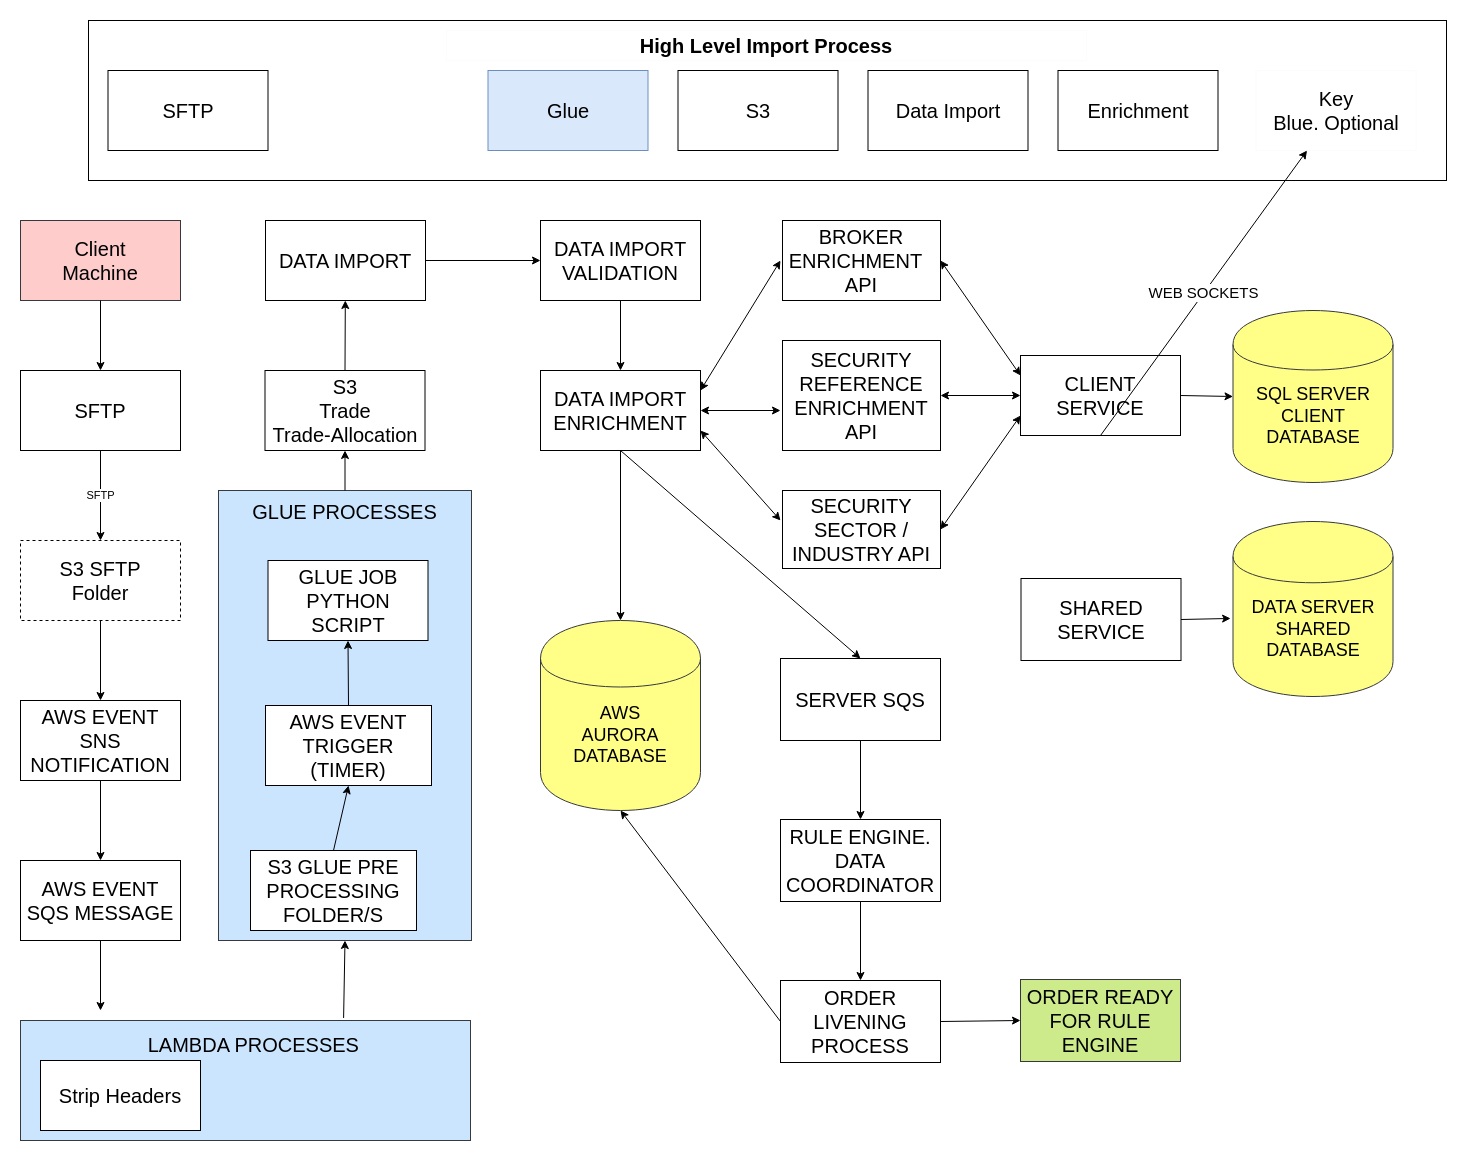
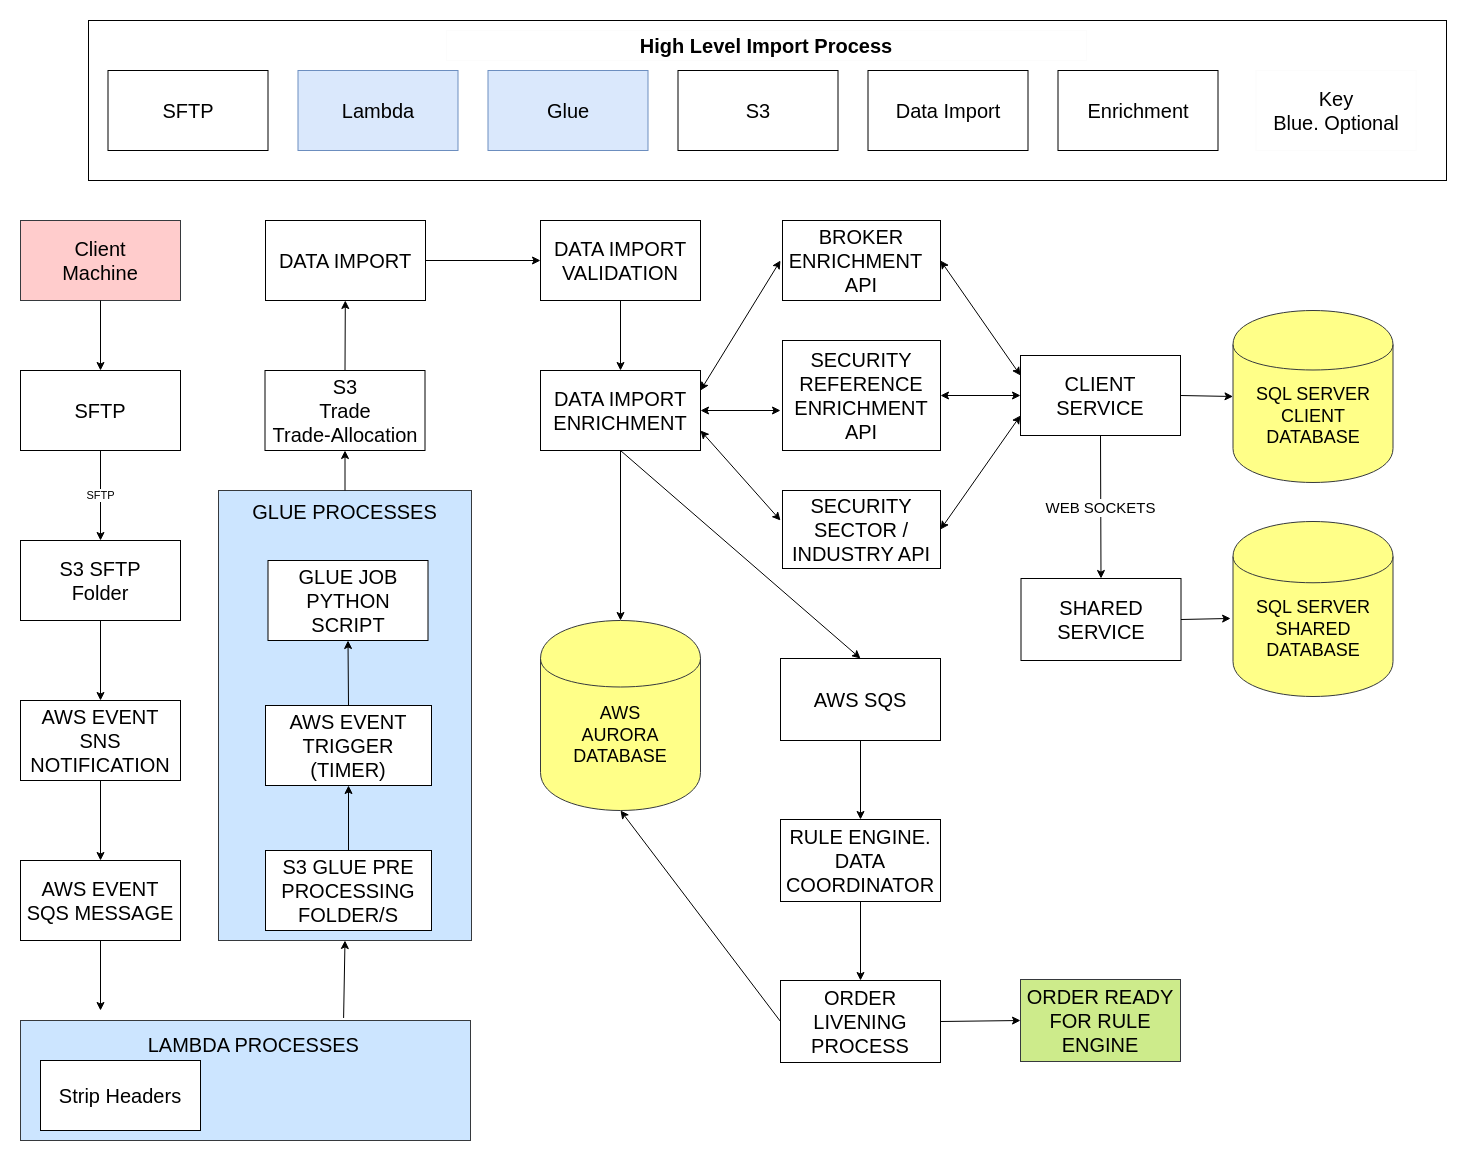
node "Lambda": added
edge "CLIENT SERVICE" -> "Key Blue. Optional": now "CLIENT SERVICE" -> "SHARED SERVICE"
node "S3 SFTP Folder": style dashed -> solid
node "DATA SERVER SHARED DATABASE": label "DATA SERVER SHARED DATABASE" -> "SQL SERVER SHARED DATABASE"
node "SERVER SQS": label "SERVER SQS" -> "AWS SQS"
node "S3 GLUE PRE PROCESSING FOLDER/S": moved (334, 891) -> (349, 891)
